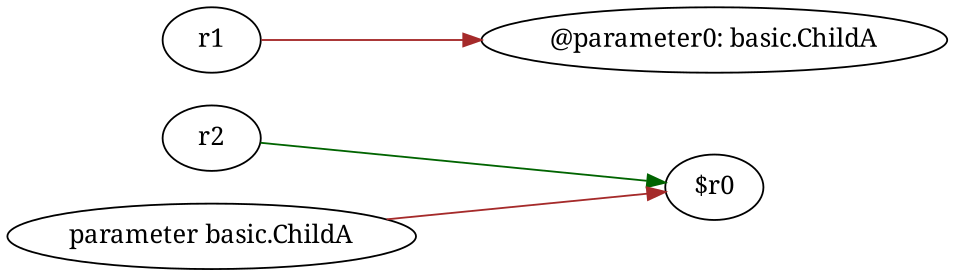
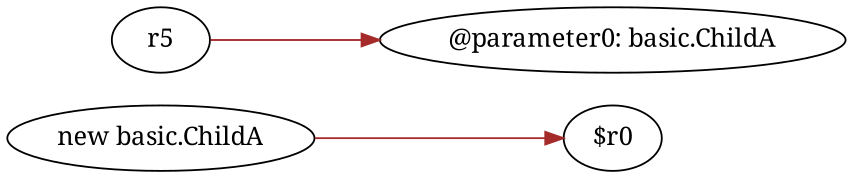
node "r1": label "r1" -> "r5"
node "r2": removed
node "parameter basic.ChildA": label "parameter basic.ChildA" -> "new basic.ChildA"
